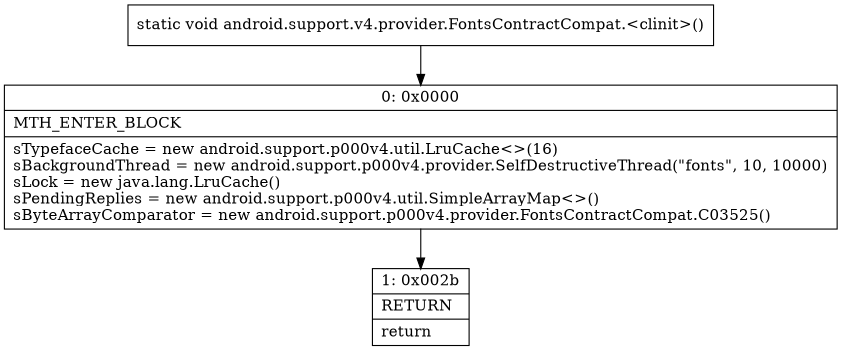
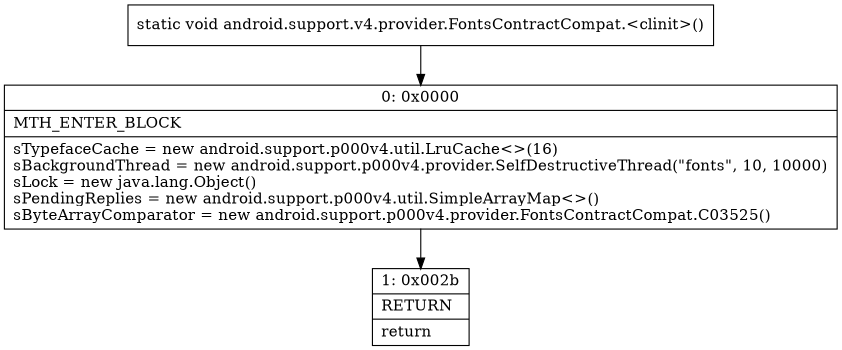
node "0: 0x0000": text "sLock = new java.lang.LruCache()" -> "sLock = new java.lang.Object()"
